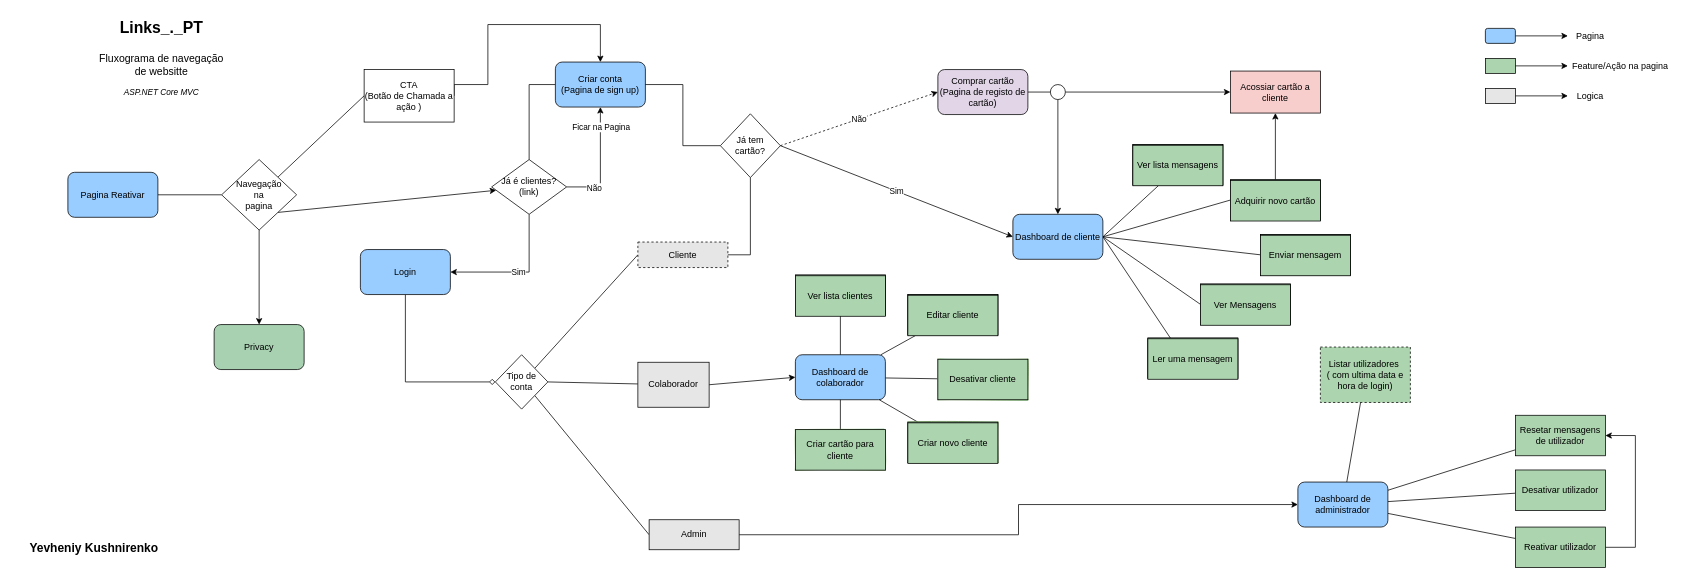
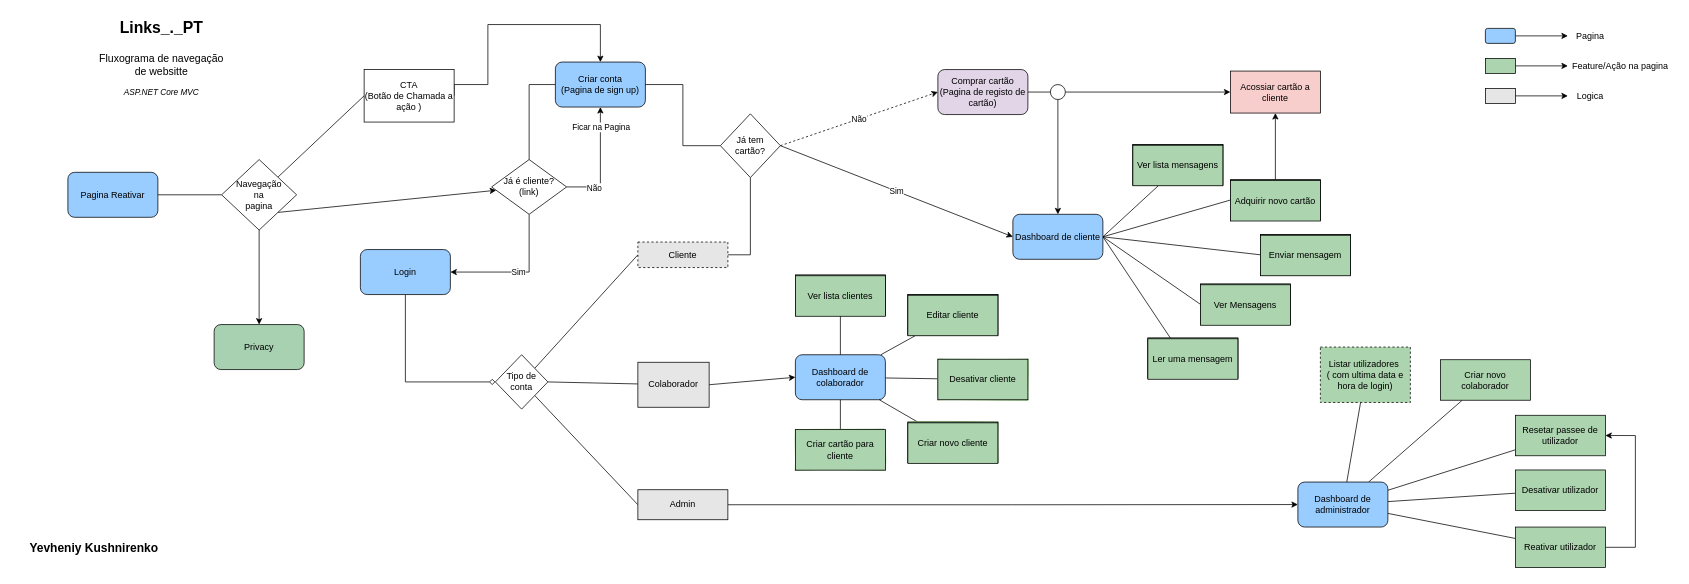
node "Já é clientes? (link)": label "Já é clientes? (link)" -> "Já é cliente? (link)"
node "Criar novo colaborador": added
node "Resetar mensagens de utilizador": label "Resetar mensagens de utilizador" -> "Resetar passee de utilizador"
edge "Criar novo colaborador" -- "Dashboard de administrador": added
node "Admin": moved (694, 534) -> (683, 504)
